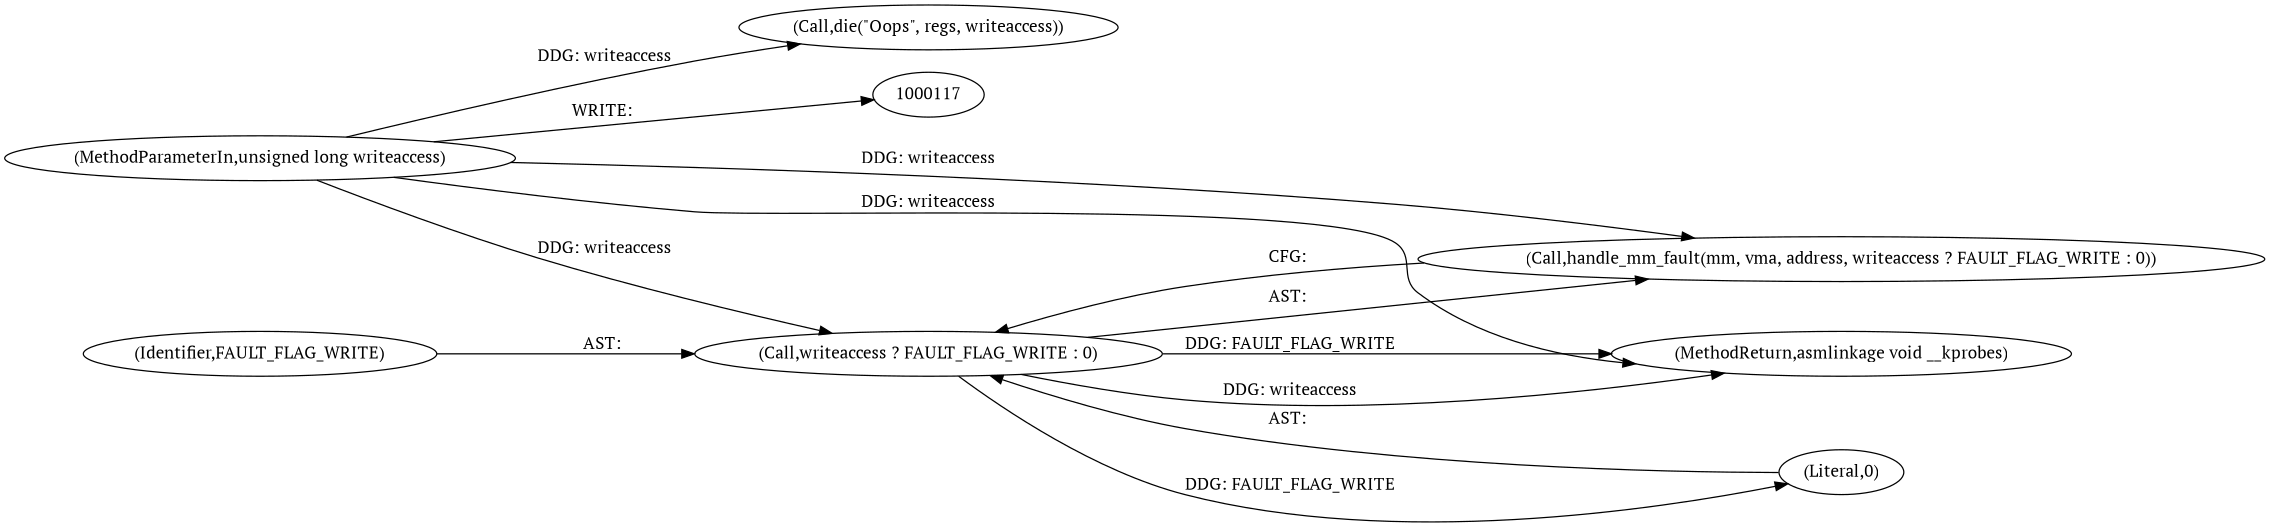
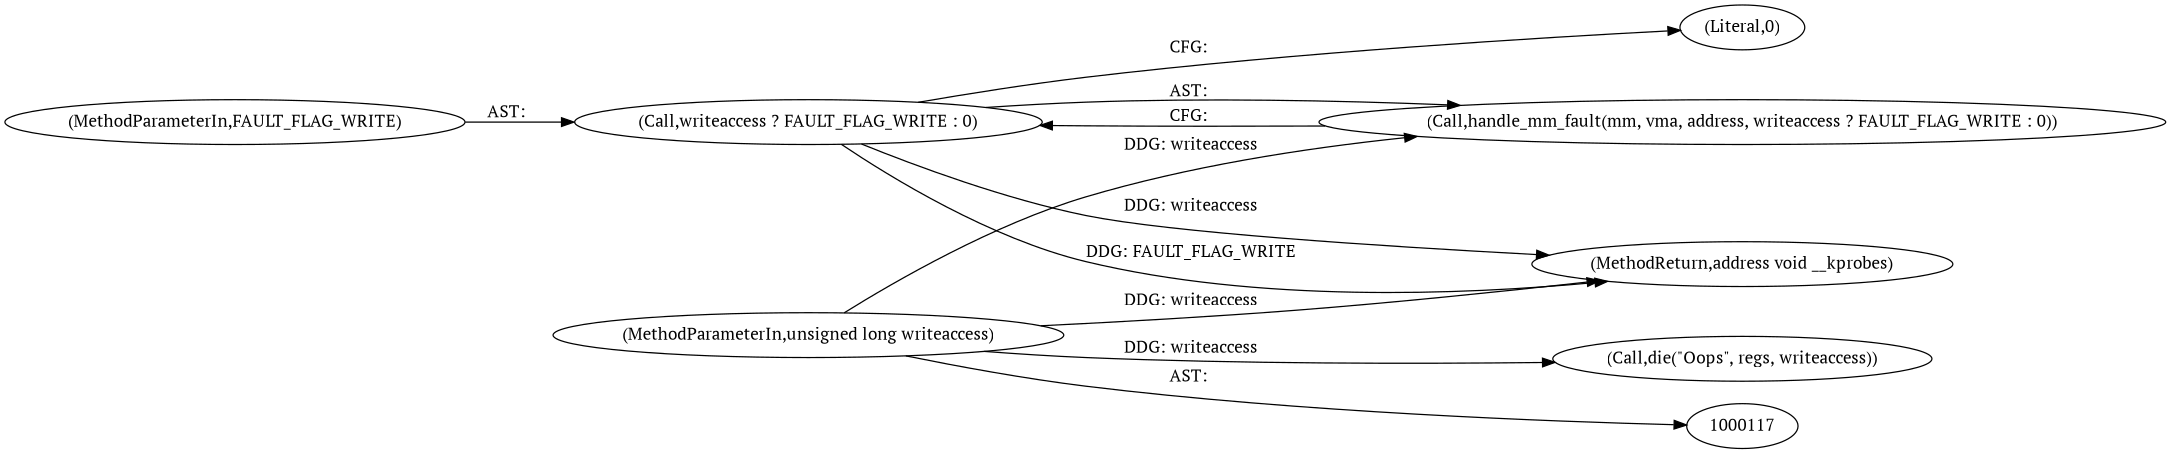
edge "(MethodParameterIn,unsigned long writeaccess)" -> "1000117": label "WRITE: " -> "AST: "
edge "(MethodParameterIn,unsigned long writeaccess)" -> "(Call,writeaccess ? FAULT_FLAG_WRITE : 0)": removed, label "DDG: writeaccess"
node "(Identifier,FAULT_FLAG_WRITE)": label "(Identifier,FAULT_FLAG_WRITE)" -> "(MethodParameterIn,FAULT_FLAG_WRITE)"
node "(MethodReturn,asmlinkage void __kprobes)": label "(MethodReturn,asmlinkage void __kprobes)" -> "(MethodReturn,address void __kprobes)"
edge "(Literal,0)" -> "(Call,writeaccess ? FAULT_FLAG_WRITE : 0)": removed, label "AST:"
edge "(Call,writeaccess ? FAULT_FLAG_WRITE : 0)" -> "(Literal,0)": label "DDG: FAULT_FLAG_WRITE" -> "CFG: "
